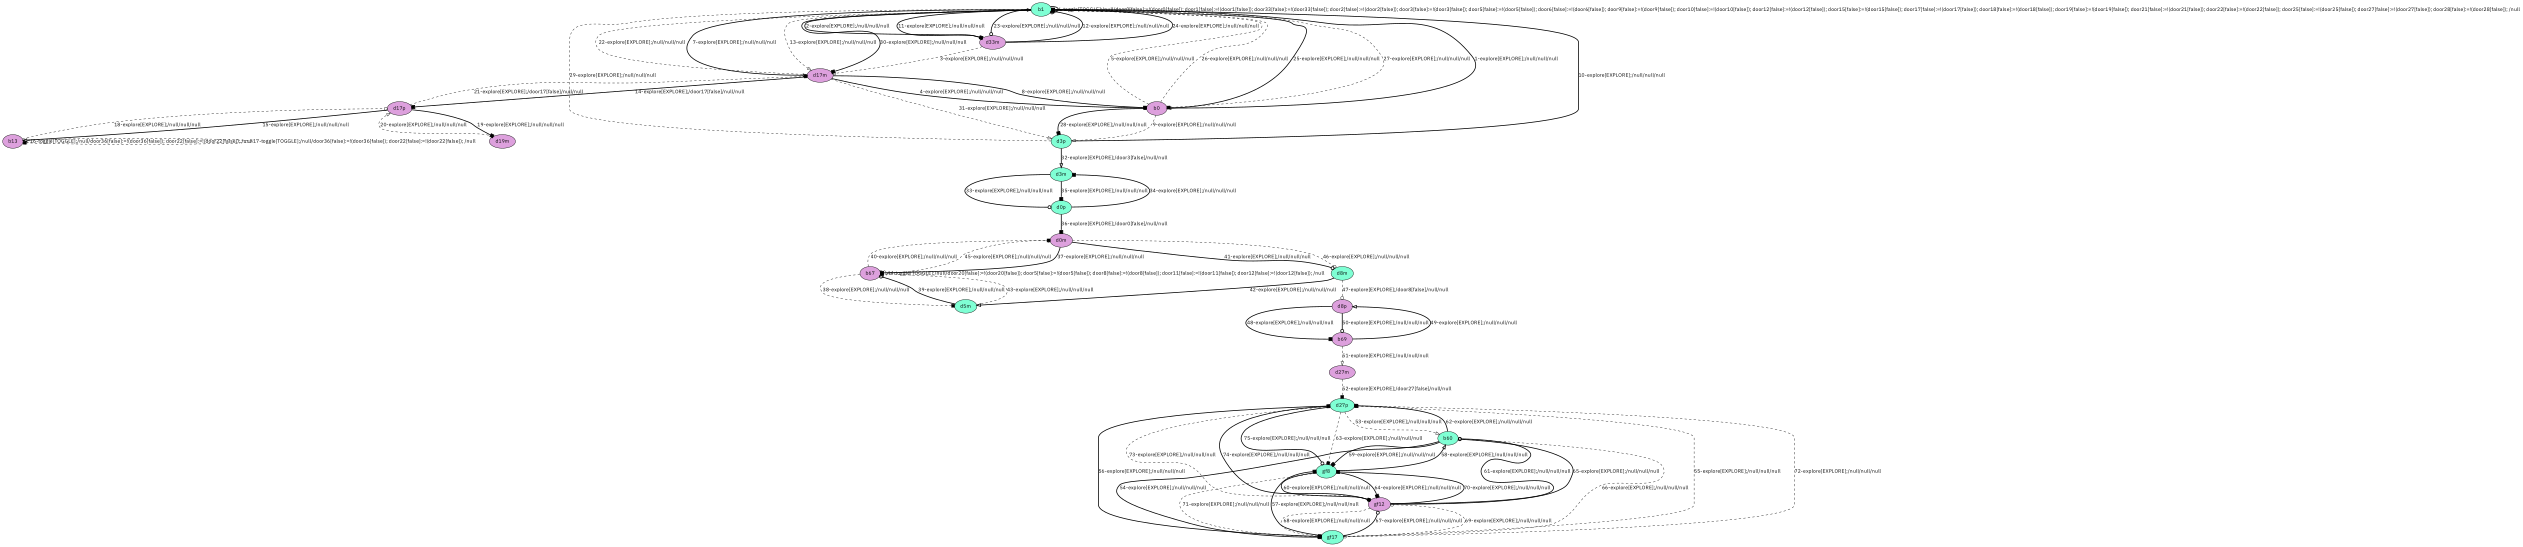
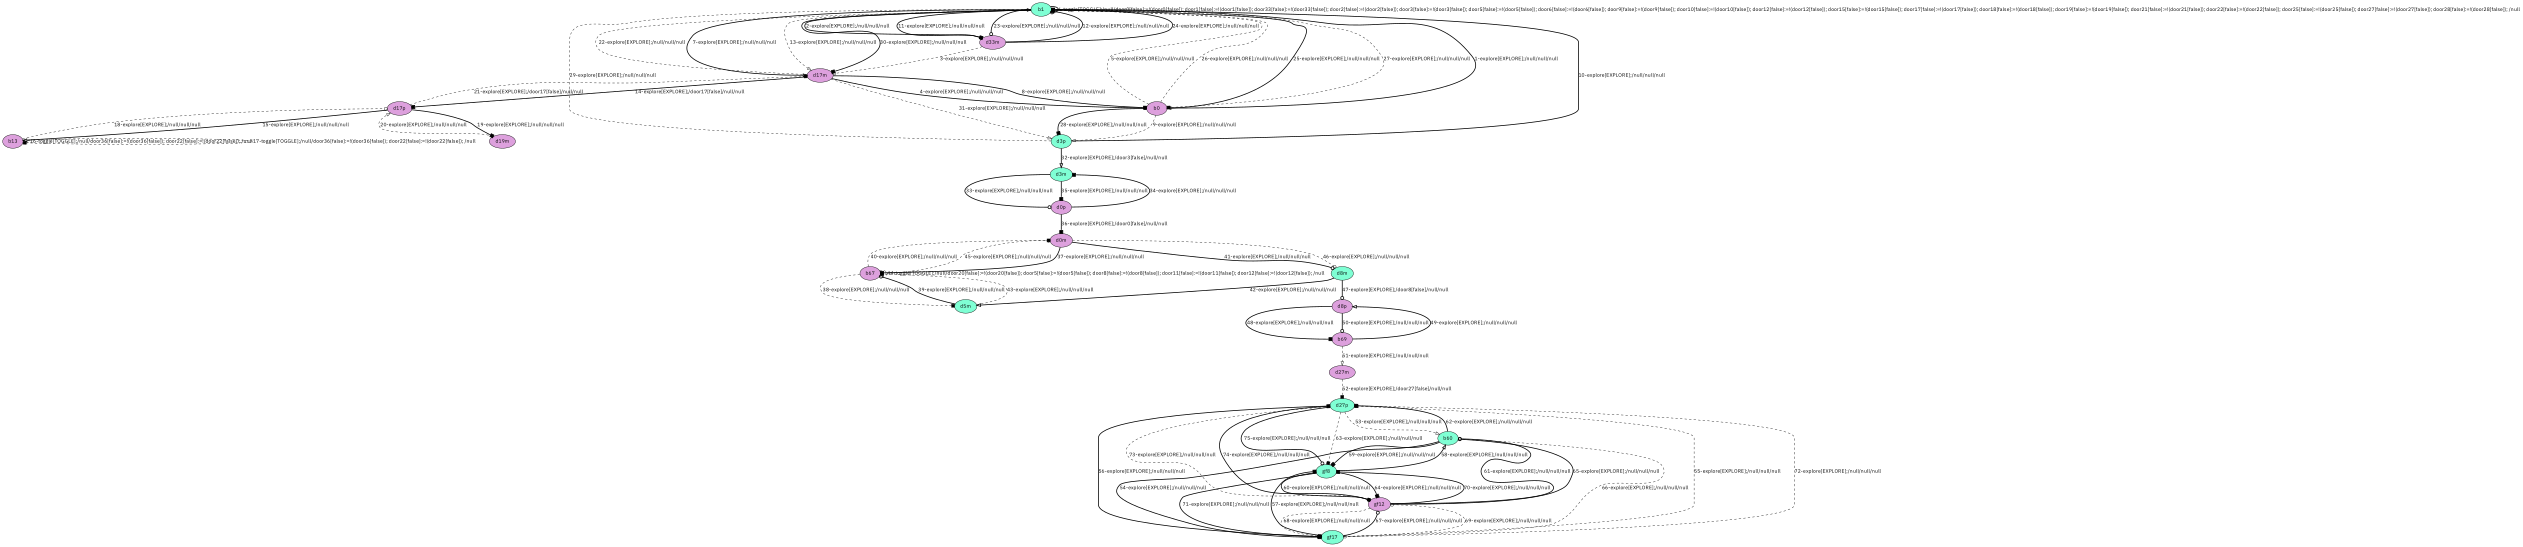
node "d0p": fillcolor aquamarine -> plum
edge "d8m" -> "d8p": style dashed -> bold
edge "gf8" -> "gf17": style dashed -> bold
